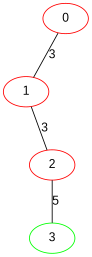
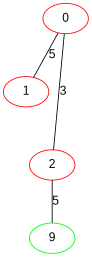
edge "0" -- "1": label "3" -> "5"
edge "1" -- "2": now "0" -- "2"
node "3": label "3" -> "9"
